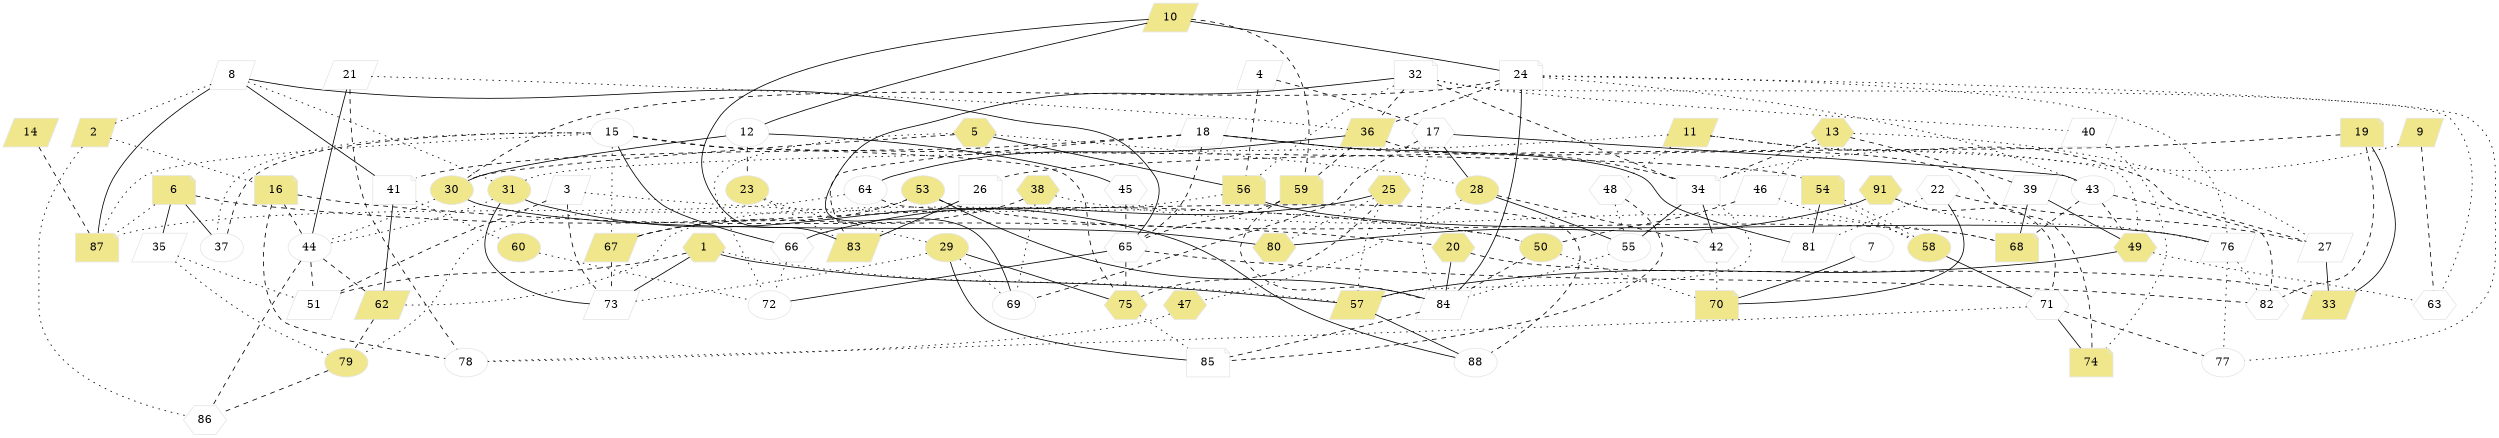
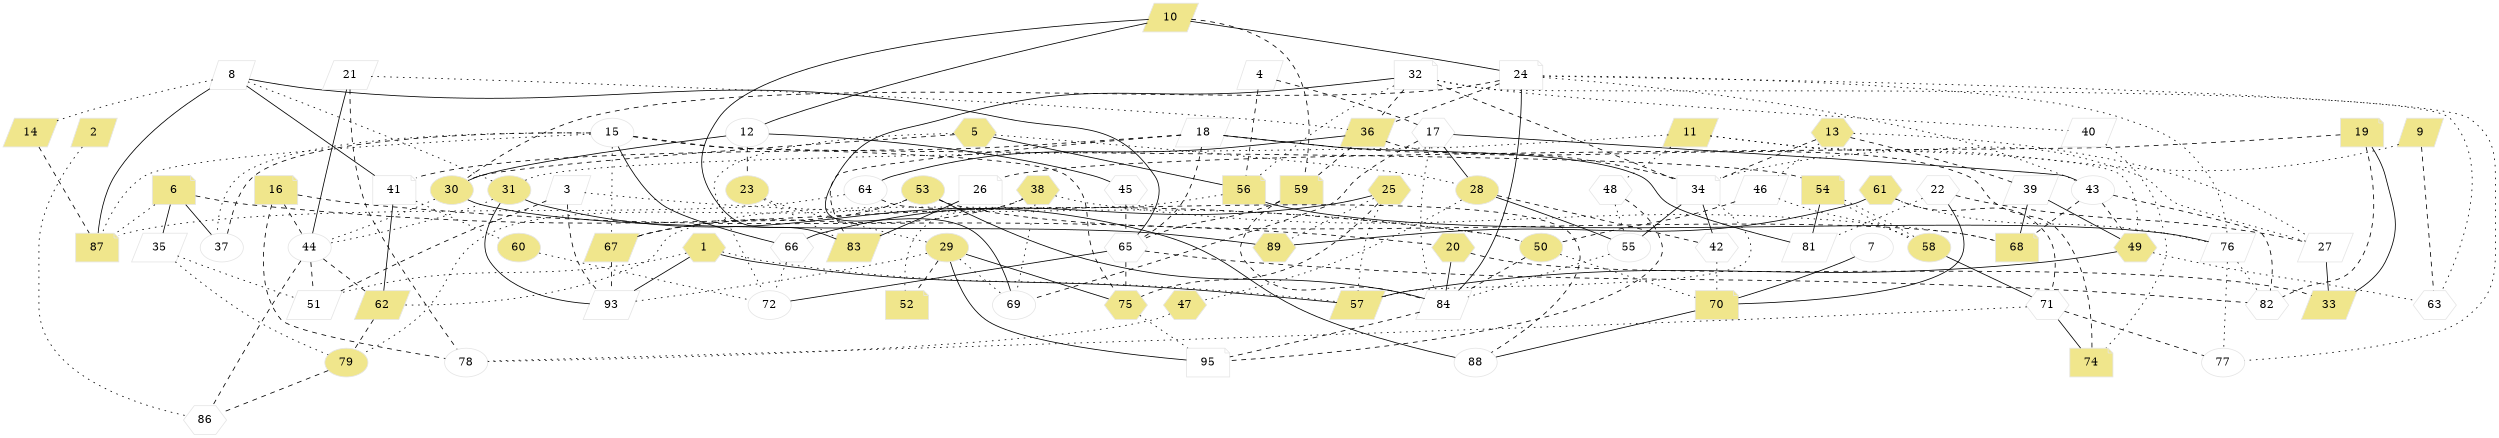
edge "8" -- "2": now "8" -- "14"
edge "2" -- "16": removed
edge "11" -- "27": style dashed -> dotted
node "91": label "91" -> "61"
node "80": label "80" -> "89"
edge "1" -- "51": style dashed -> dotted
node "73": label "73" -> "93"
node "52": added
edge "57" -- "88": now "70" -- "88"
node "85": label "85" -> "95"
